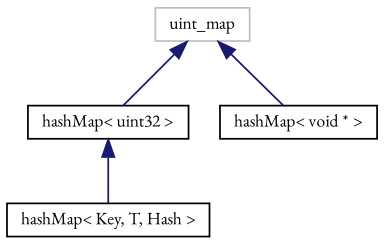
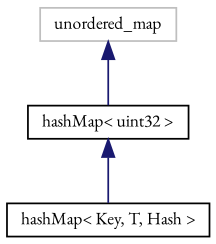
node "uint_map": label "uint_map" -> "unordered_map"
node "hashMap< void * >": removed
